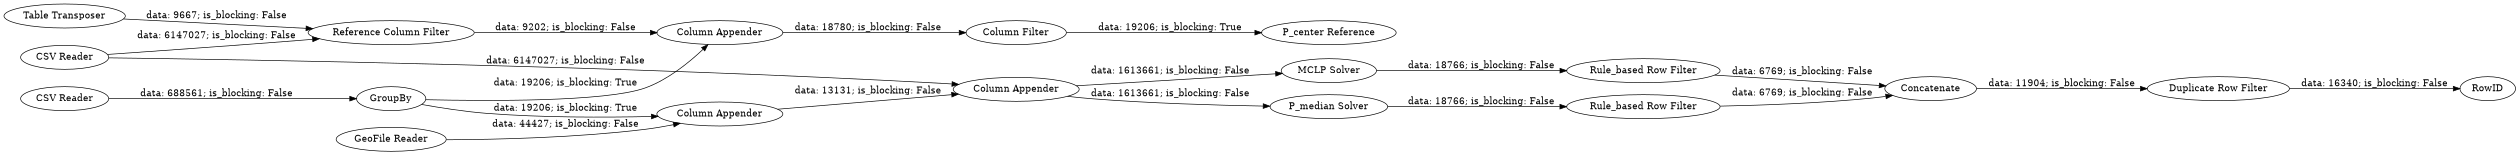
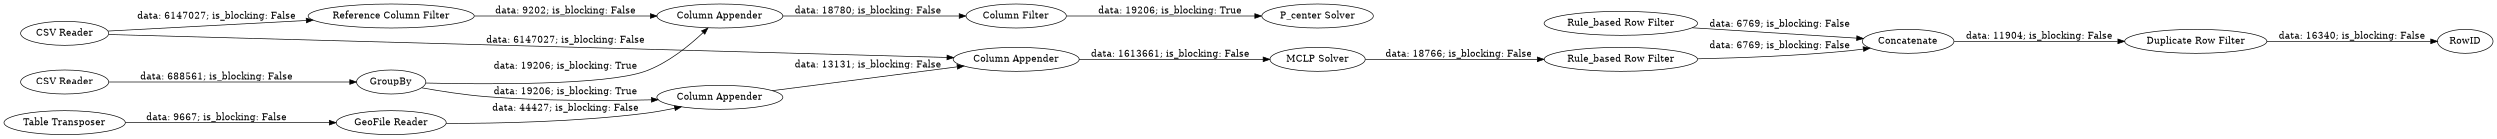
edge "Table Transposer" -> "Reference Column Filter": now "Table Transposer" -> "GeoFile Reader"
node "P_center Reference": label "P_center Reference" -> "P_center Solver"
node "P_median Solver": removed
